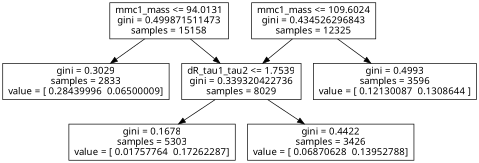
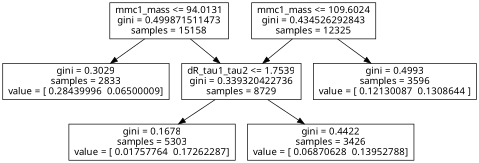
node "mmc1_mass <= 109.6024 gini = 0.434526296843 samples = 12325": label "mmc1_mass <= 109.6024 gini = 0.434526296843 samples = 12325" -> "mmc1_mass <= 109.6024 gini = 0.434526292843 samples = 12325"
node "dR_tau1_tau2 <= 1.7539 gini = 0.339320422736 samples = 8029": label "dR_tau1_tau2 <= 1.7539 gini = 0.339320422736 samples = 8029" -> "dR_tau1_tau2 <= 1.7539 gini = 0.339320422736 samples = 8729"
